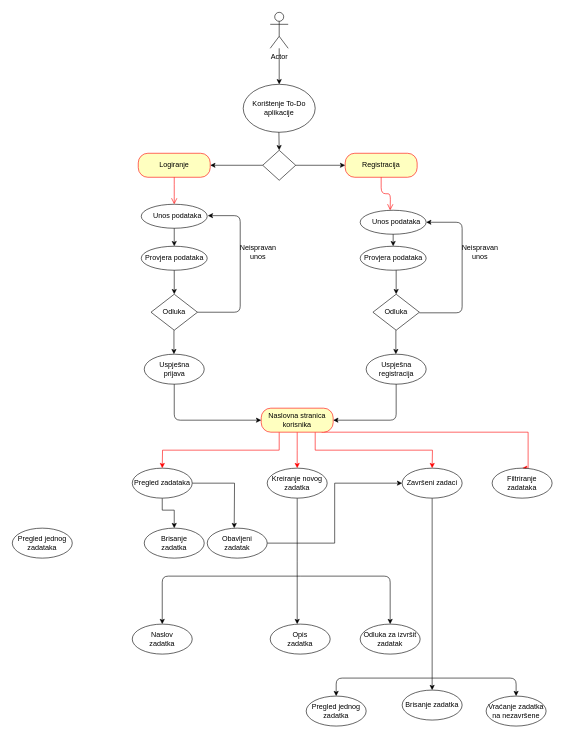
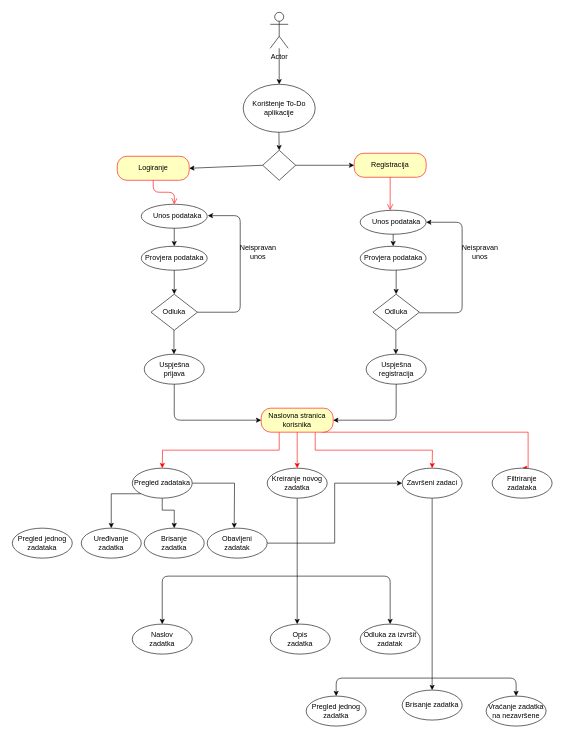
node "Logiranje": moved (174, 165) -> (153, 168)
node "Registracija": moved (381, 165) -> (390, 165)
edge "Pregled zadataka" -> "Uređivanje zadatka": added
node "Uređivanje zadatka": added
